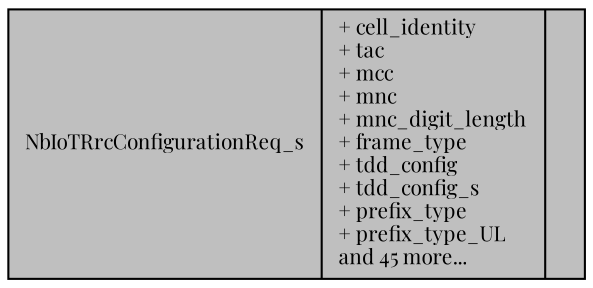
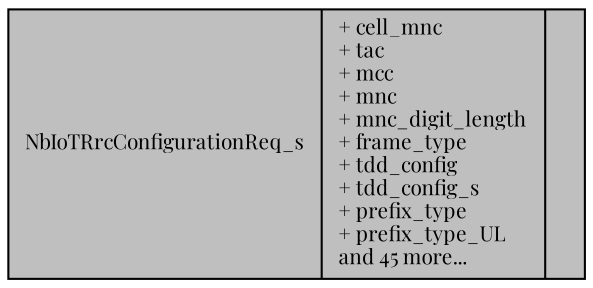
node "NbIoTRrcConfigurationReq_s": text "+ cell_identity" -> "+ cell_mnc"
